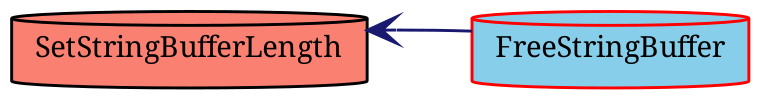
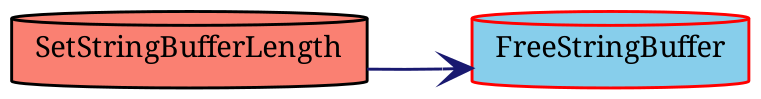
edge "FreeStringBuffer" -> "SetStringBufferLength": reversed
